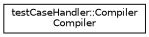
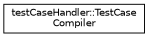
node "testCaseHandler::Compiler Compiler": label "testCaseHandler::Compiler Compiler" -> "testCaseHandler::TestCase Compiler"
